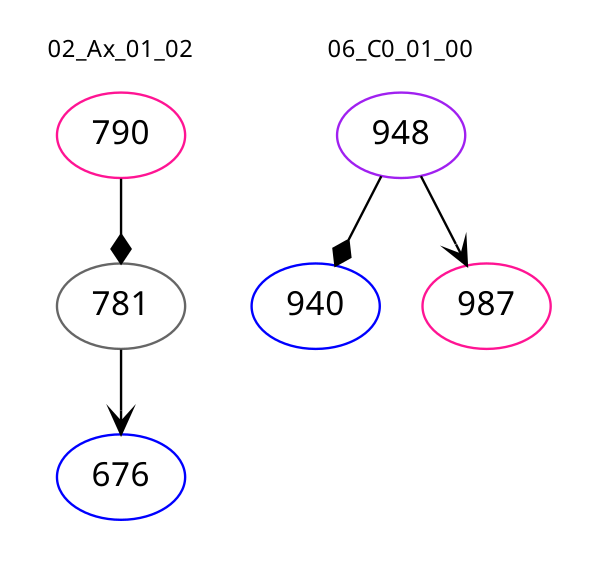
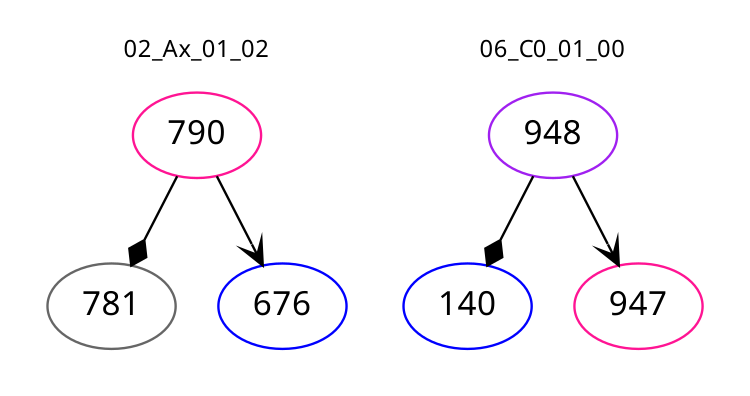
node "940": label "940" -> "140"
node "987": label "987" -> "947"
edge "781" -> "676": now "790" -> "676"
